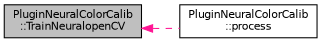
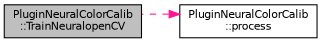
edge "PluginNeuralColorCalib ::process" -> "PluginNeuralColorCalib ::TrainNeuralopenCV": reversed
